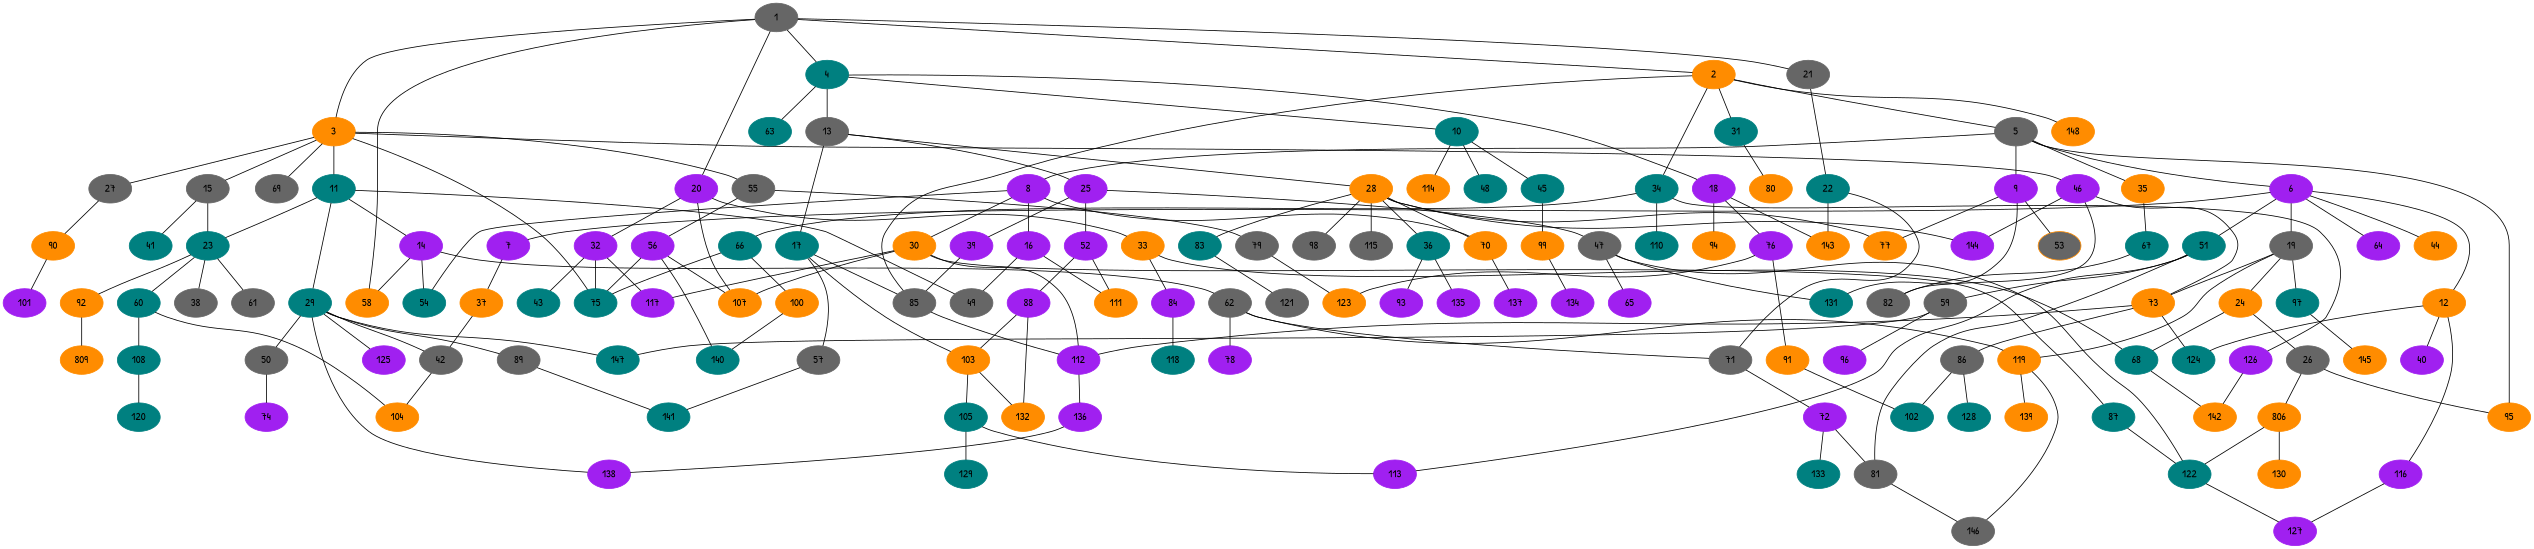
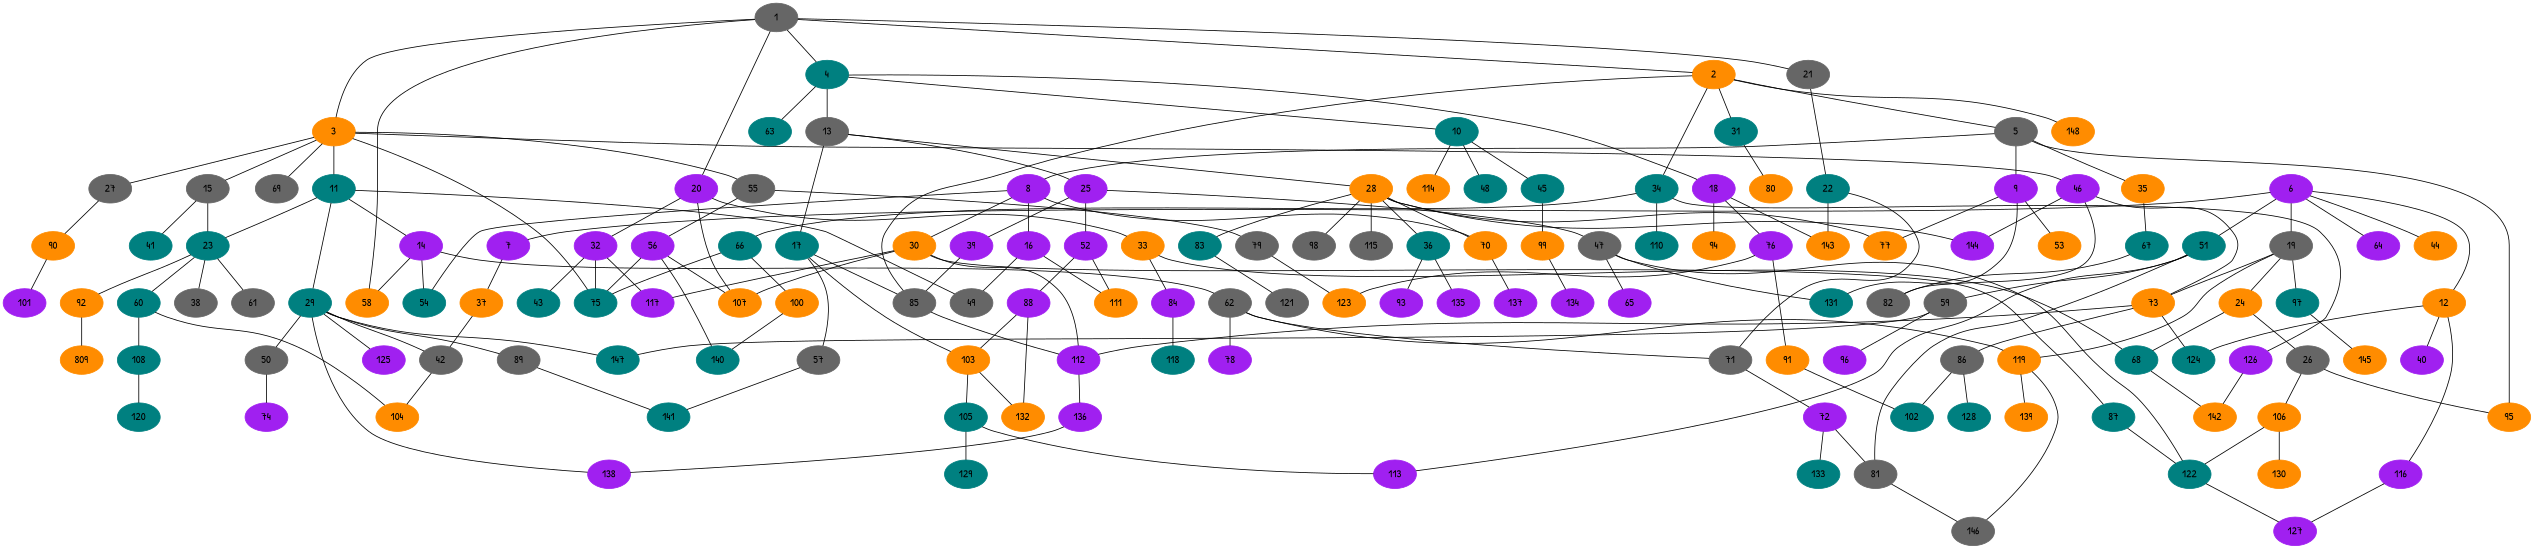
edge "5" -- "6": removed
node "53": fillcolor gray40 -> darkorange
node "806": label "806" -> "106"
